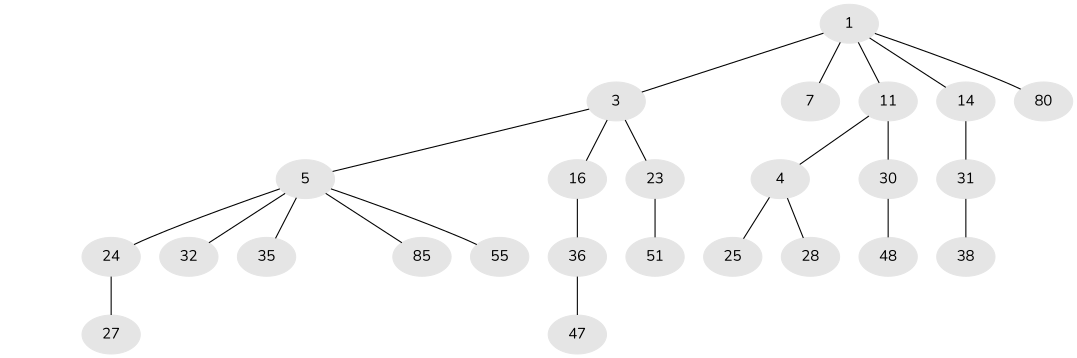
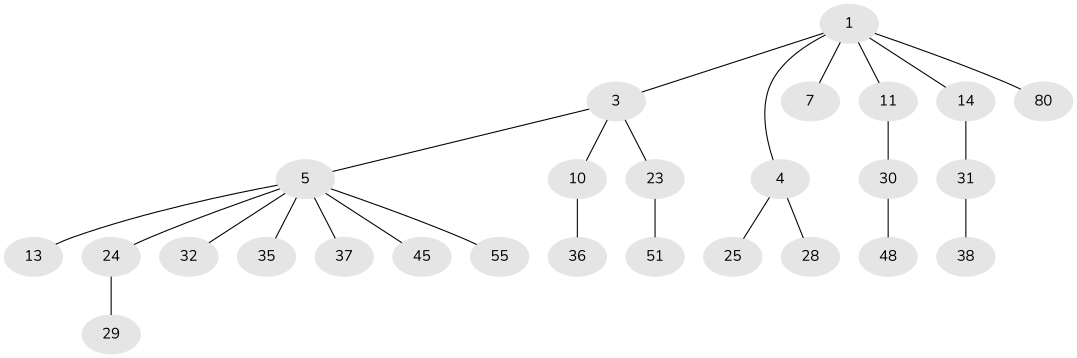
edge "11" -- "4": now "1" -- "4"
node "16": label "16" -> "10"
node "13": added
node "37": added
node "85": label "85" -> "45"
node "27": label "27" -> "29"
node "47": removed
